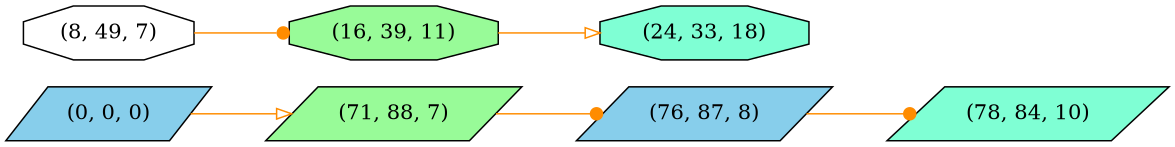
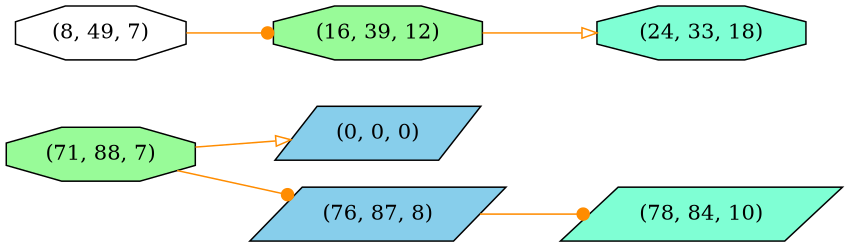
node "(16, 39, 11)": label "(16, 39, 11)" -> "(16, 39, 12)"
edge "(0, 0, 0)" -> "(71, 88, 7)": reversed
node "(71, 88, 7)": shape parallelogram -> octagon
